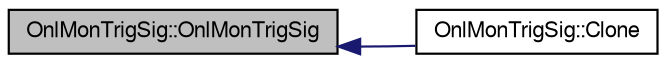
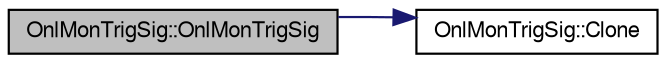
edge "OnlMonTrigSig::Clone" -> "OnlMonTrigSig::OnlMonTrigSig": reversed
